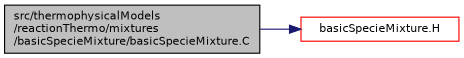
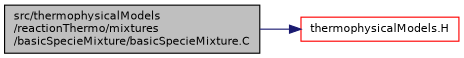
node "basicSpecieMixture.H": label "basicSpecieMixture.H" -> "thermophysicalModels.H"
